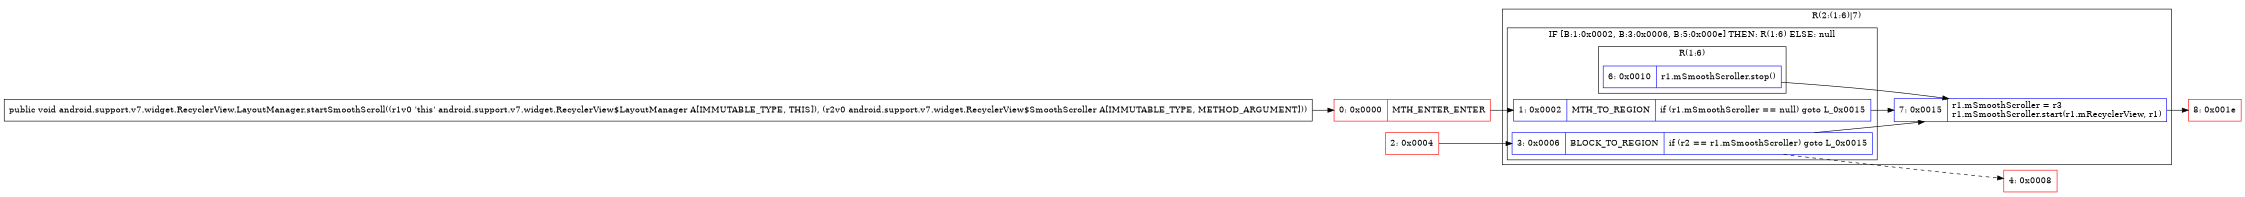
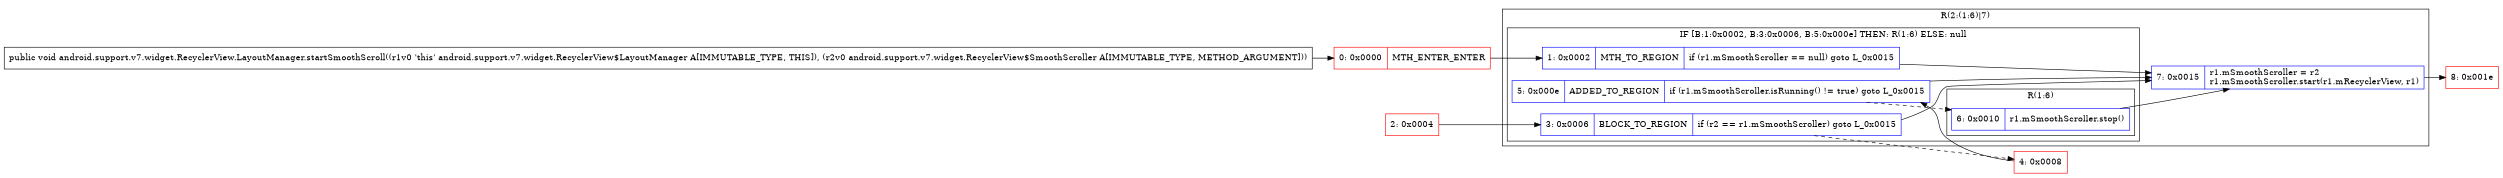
node "5: 0x000e": added
node "7: 0x0015": text "r1.mSmoothScroller = r3" -> "r1.mSmoothScroller = r2"
